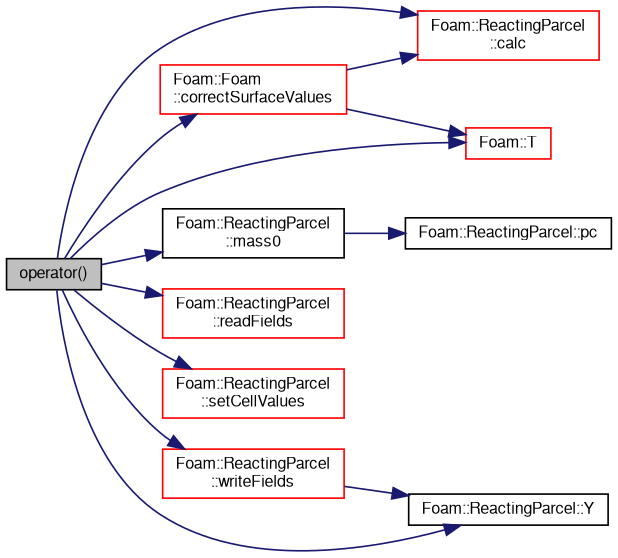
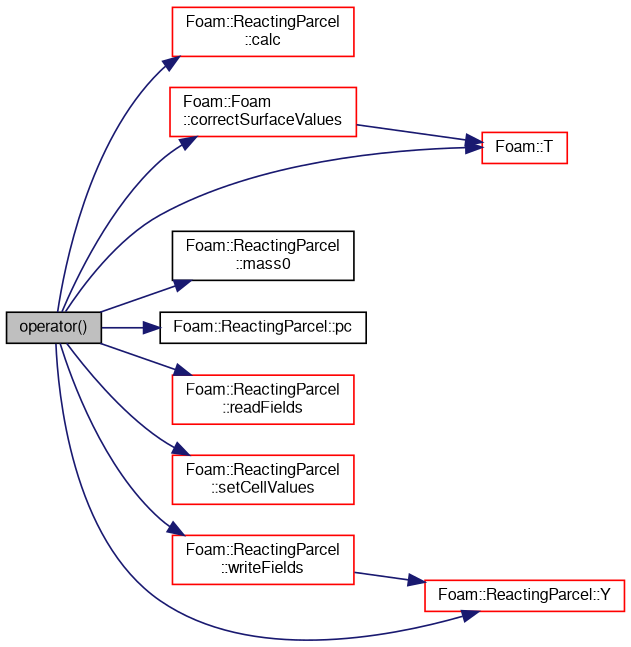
edge "Foam::Foam ::correctSurfaceValues" -> "Foam::ReactingParcel ::calc": removed
edge "Foam::ReactingParcel ::mass0" -> "Foam::ReactingParcel::pc": now "operator()" -> "Foam::ReactingParcel::pc"
node "Foam::ReactingParcel::Y": color black -> red
